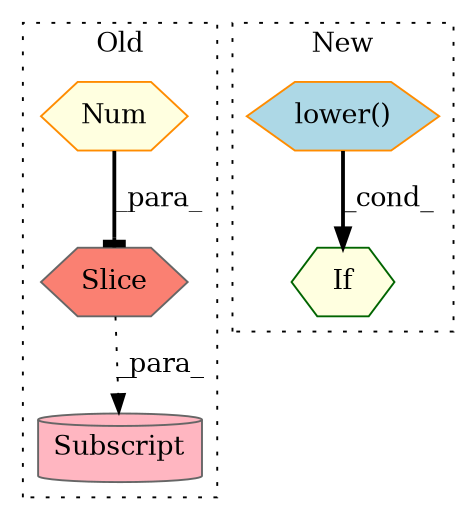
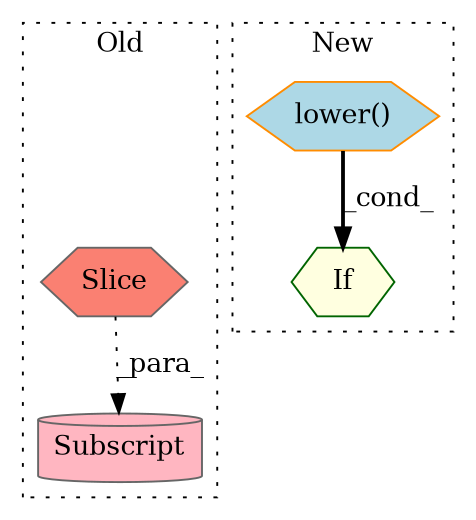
node "Num": removed
